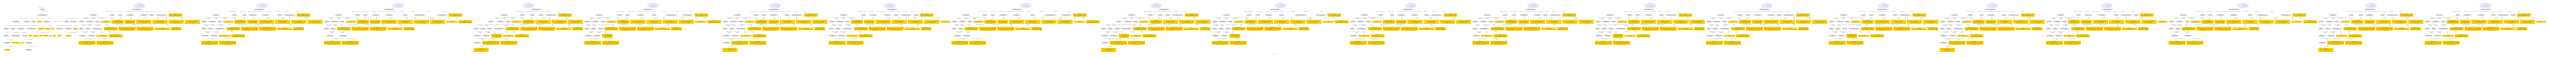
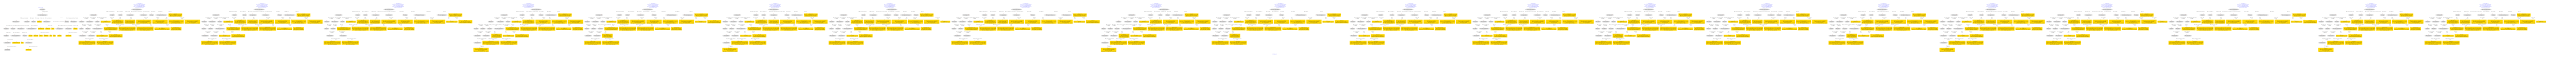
node "Title": fillcolor lightgray -> gold
node "ArtistDiedDate": fillcolor gold -> lightgray
node "ArtistBornDate": fillcolor lightgray -> gold
